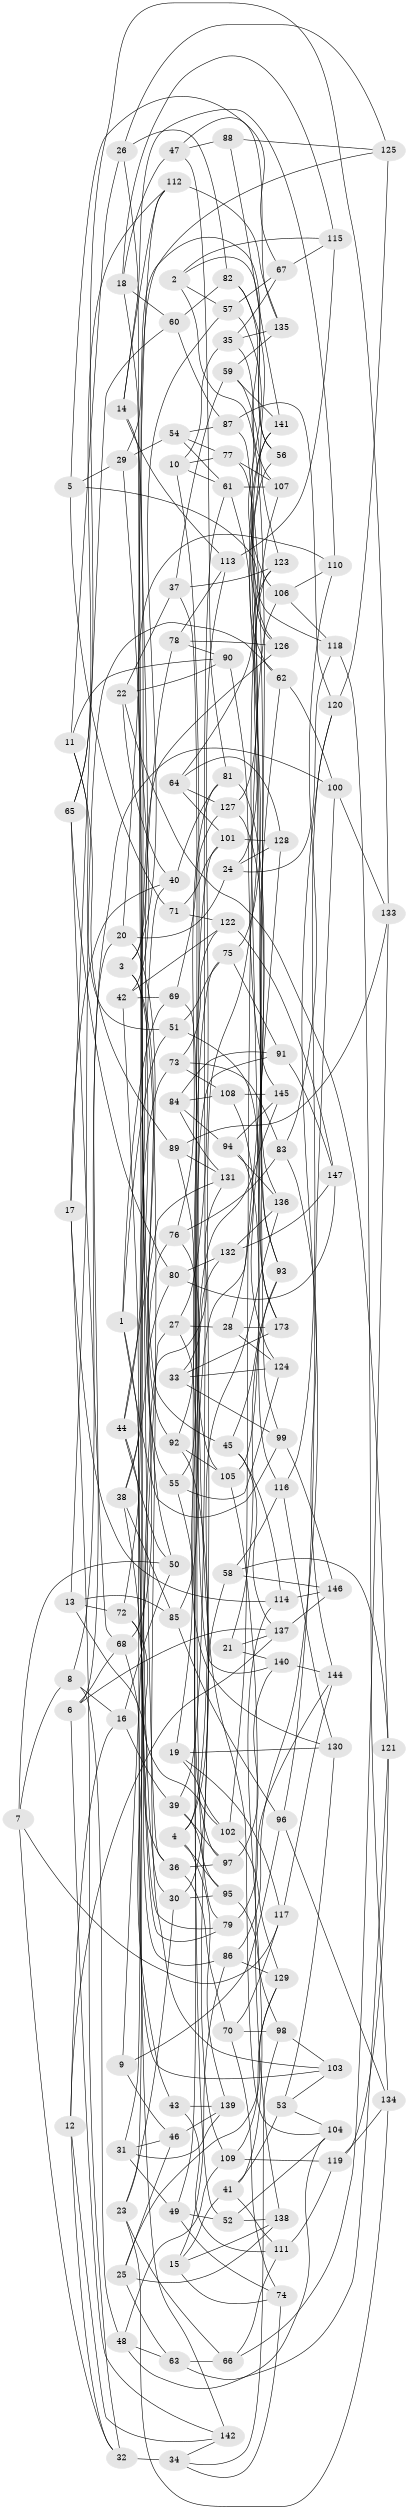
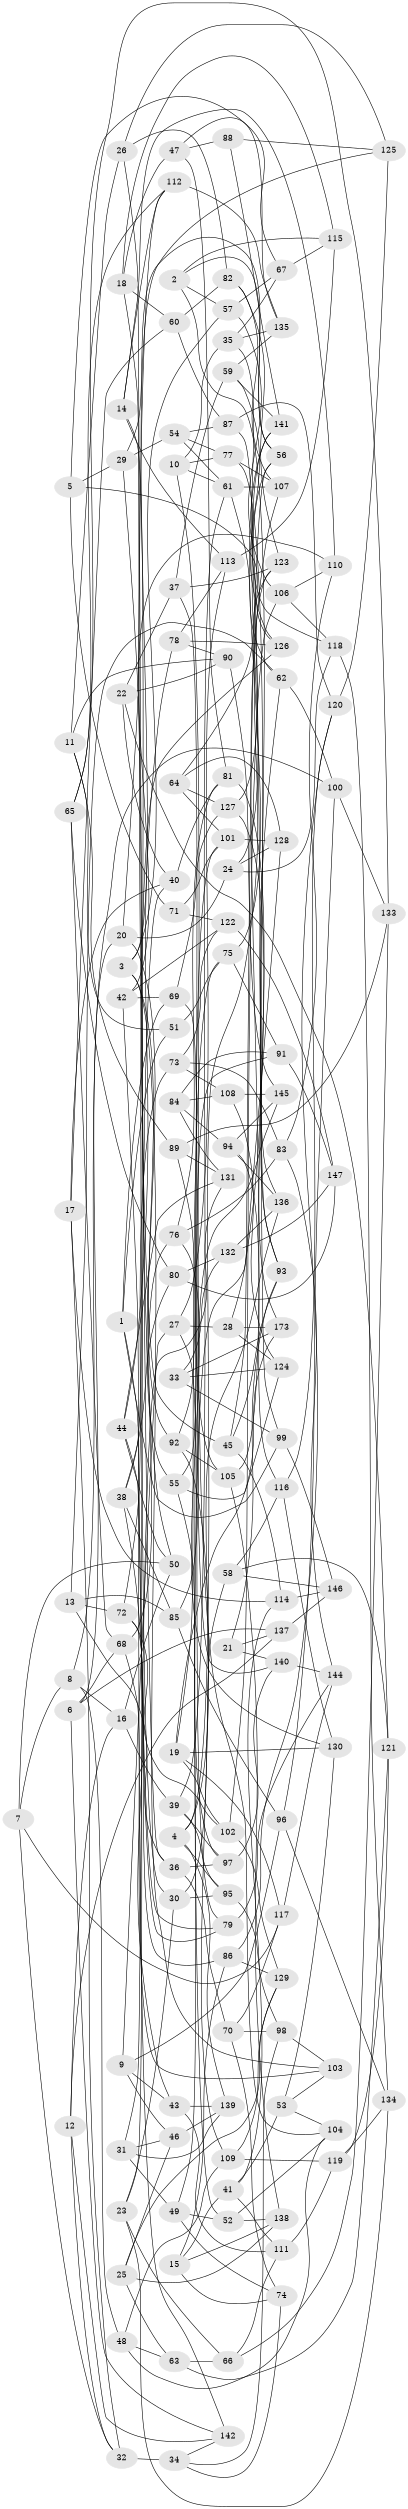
edge "51" -- "173": now "19" -- "173"
edge "45" -- "137": now "45" -- "56"
edge "9" -- "43": added
